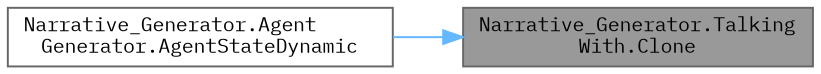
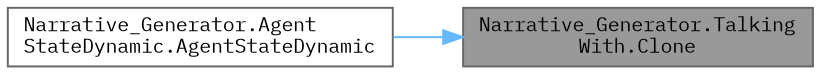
node "Narrative_Generator.Agent Generator.AgentStateDynamic": label "Narrative_Generator.Agent Generator.AgentStateDynamic" -> "Narrative_Generator.Agent StateDynamic.AgentStateDynamic"
